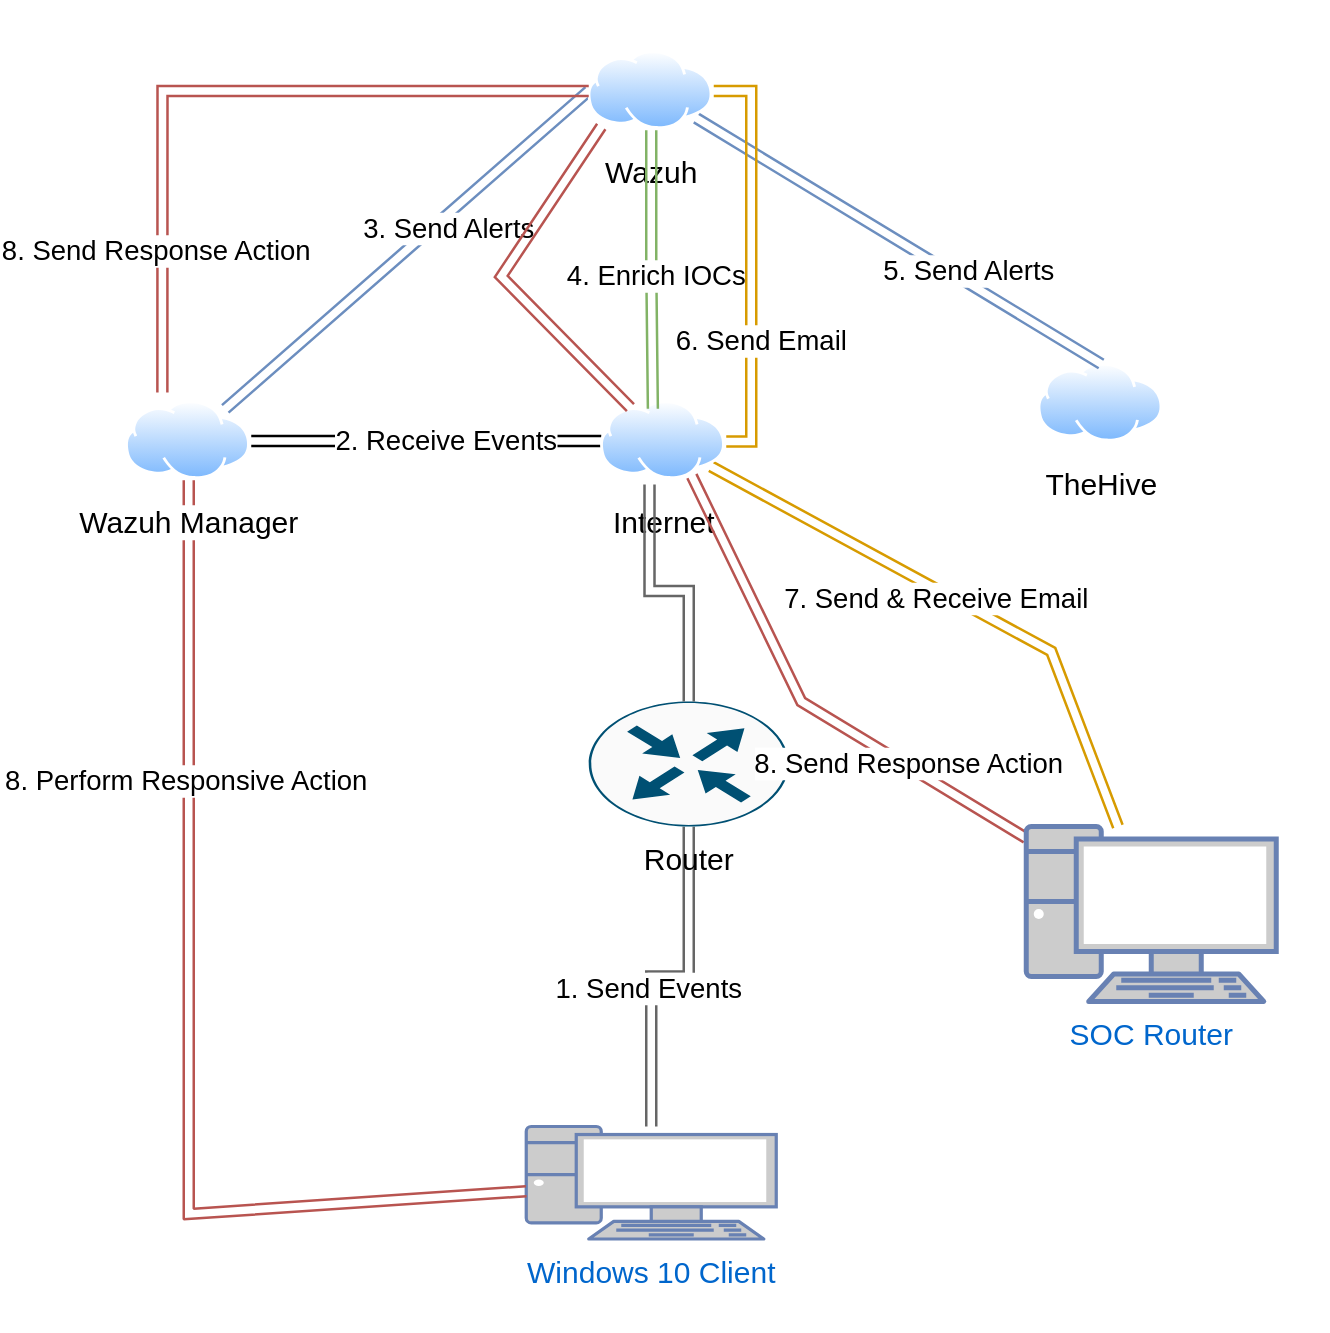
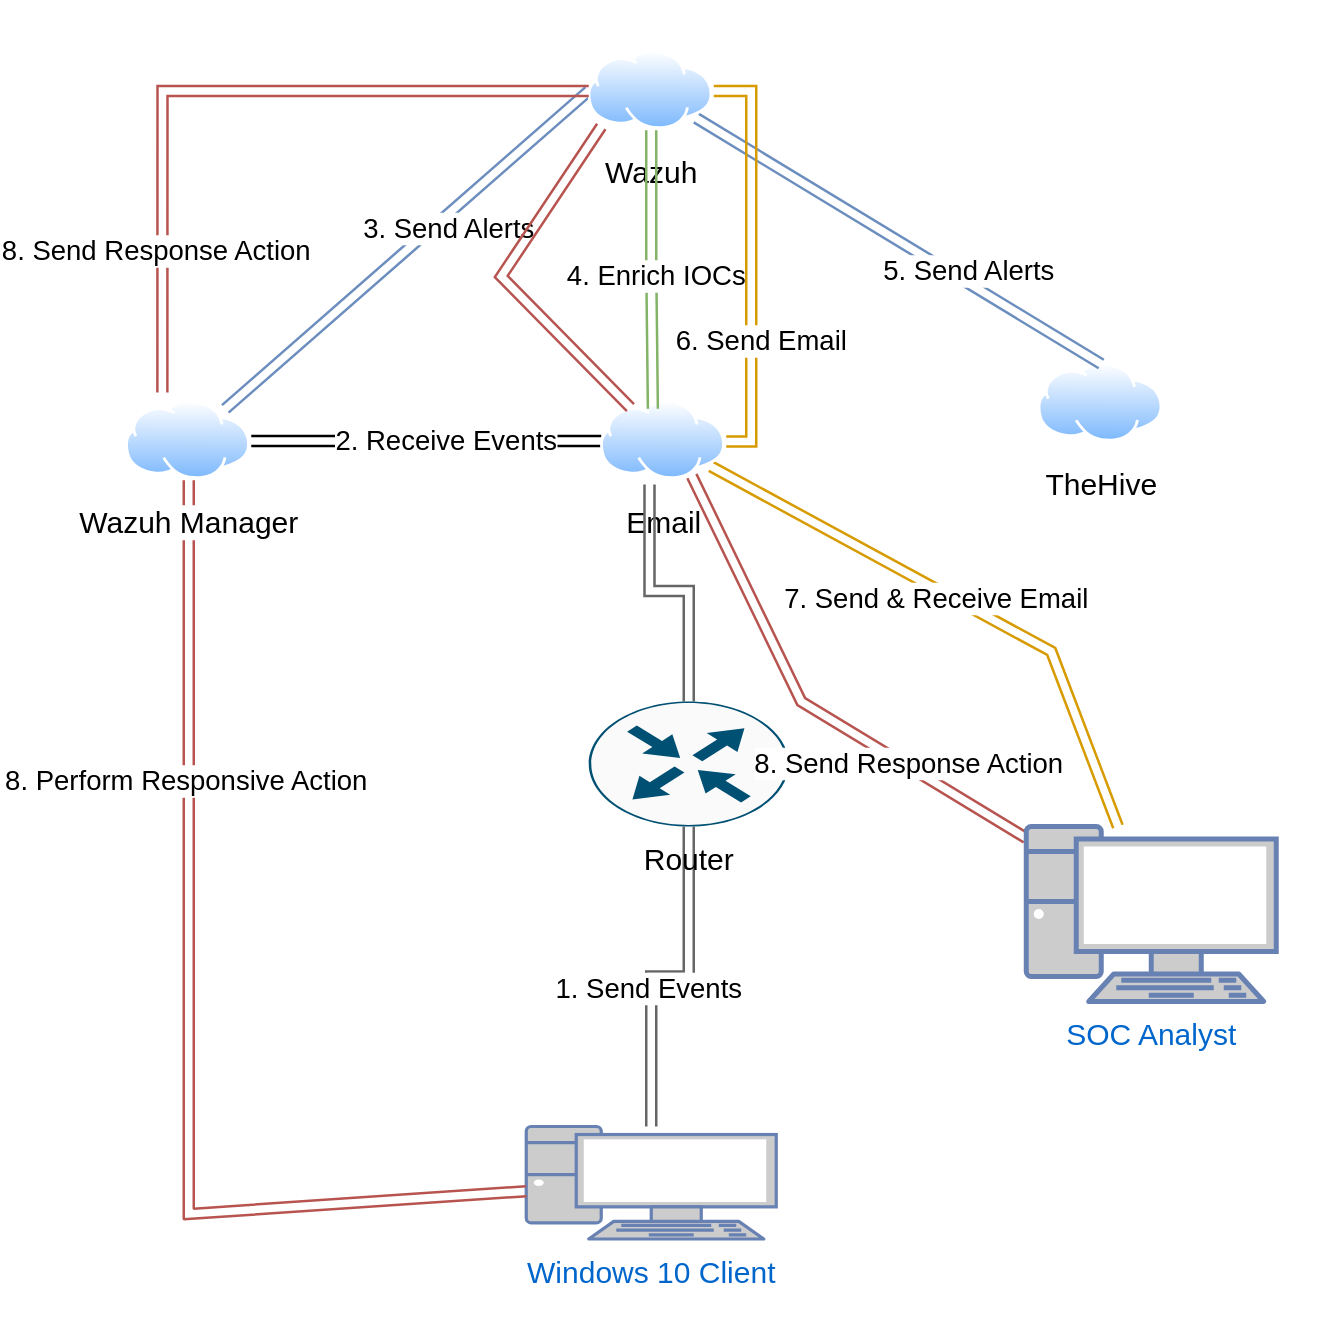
node "Internet": label "Internet" -> "Email"
node "SOC Router": label "SOC Router" -> "SOC Analyst"
